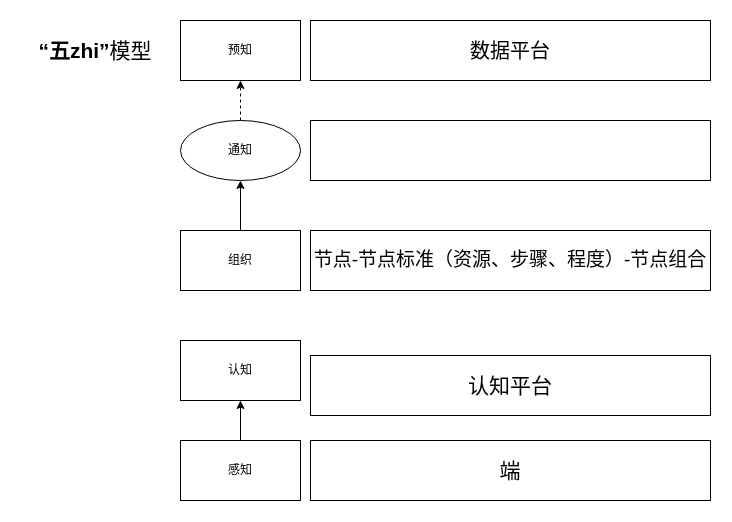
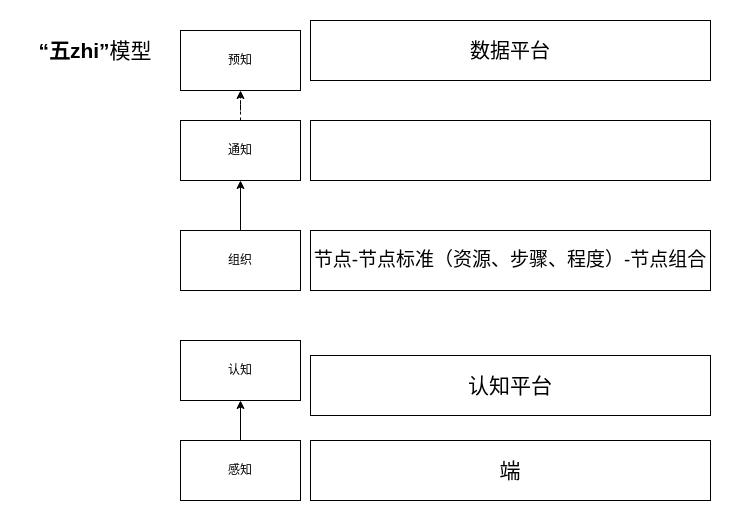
node "预知": moved (241, 51) -> (241, 61)
node "通知": shape ellipse -> rectangle
